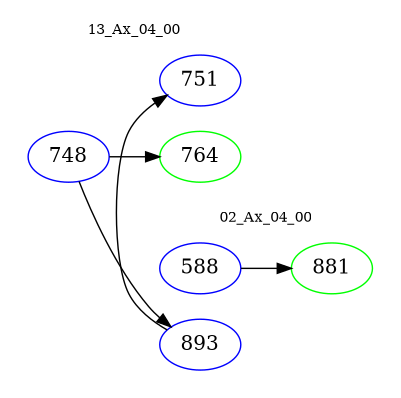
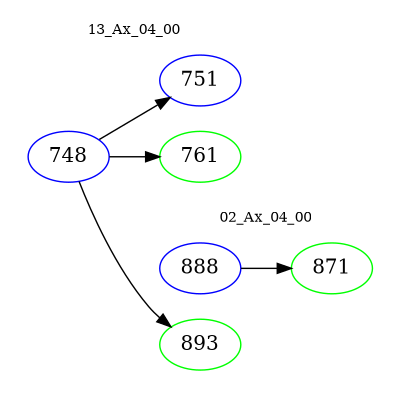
node "764": label "764" -> "761"
edge "893" -> "751": now "748" -> "751"
node "588": label "588" -> "888"
node "881": label "881" -> "871"
node "893": color blue -> green
